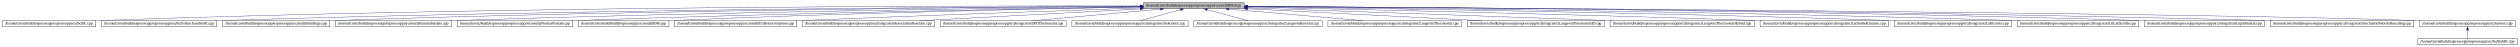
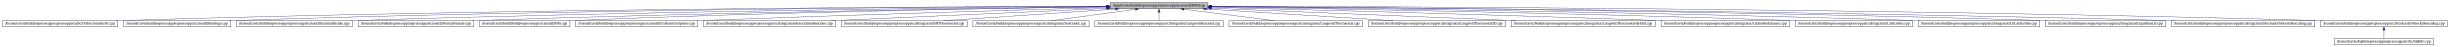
node "/home/travis/build/espressopp/espressopp/src/esutil/RNG.hpp": label "/home/travis/build/espressopp/espressopp/src/esutil/RNG.hpp" -> "/hpp/travis/build/espressopp/espressopp/src/esutil/RNG.hpp"
node "/home/travis/build/espressopp/espressopp/src/bc/BC.cpp": removed
node "/home/travis/build/espressopp/espressopp/src/System.cpp": label "/home/travis/build/espressopp/espressopp/src/System.cpp" -> "/home/travis/build/espressopp/espressopp/src/StochasticVelocityRescaling.cpp"
